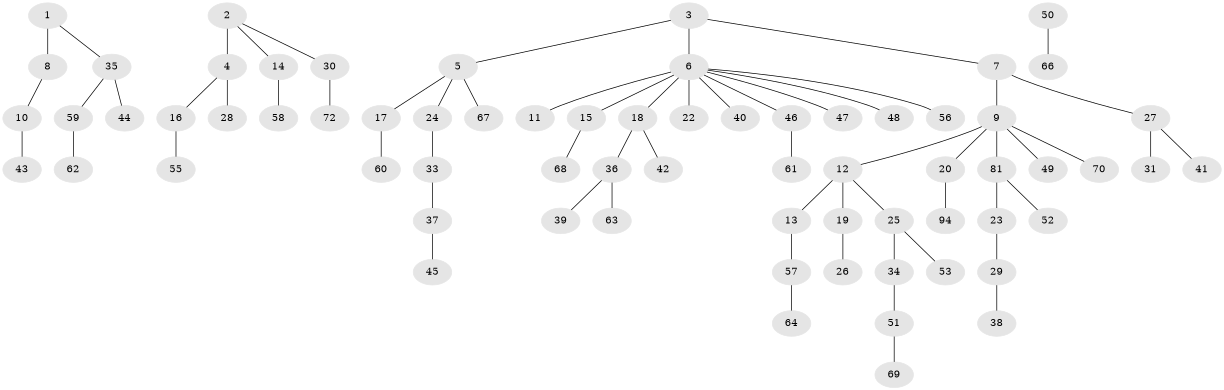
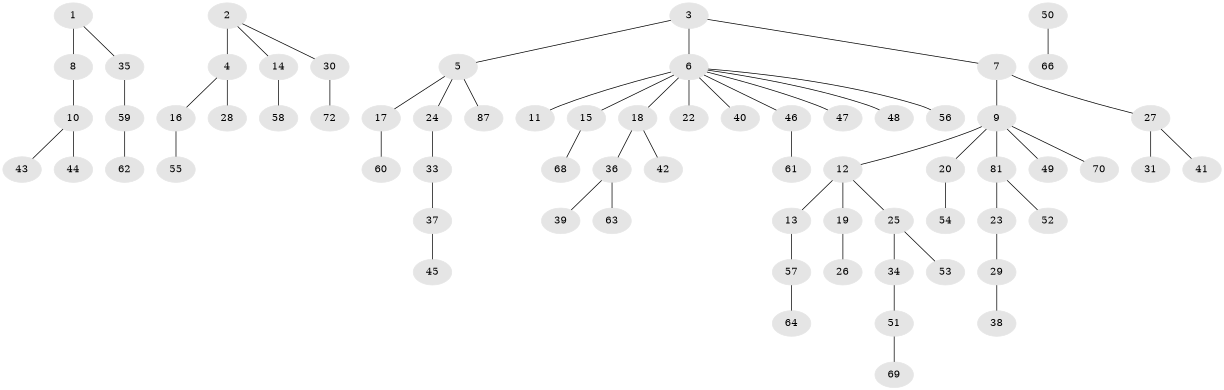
edge "35" -- "44": now "10" -- "44"
node "67": label "67" -> "87"
node "94": label "94" -> "54"
